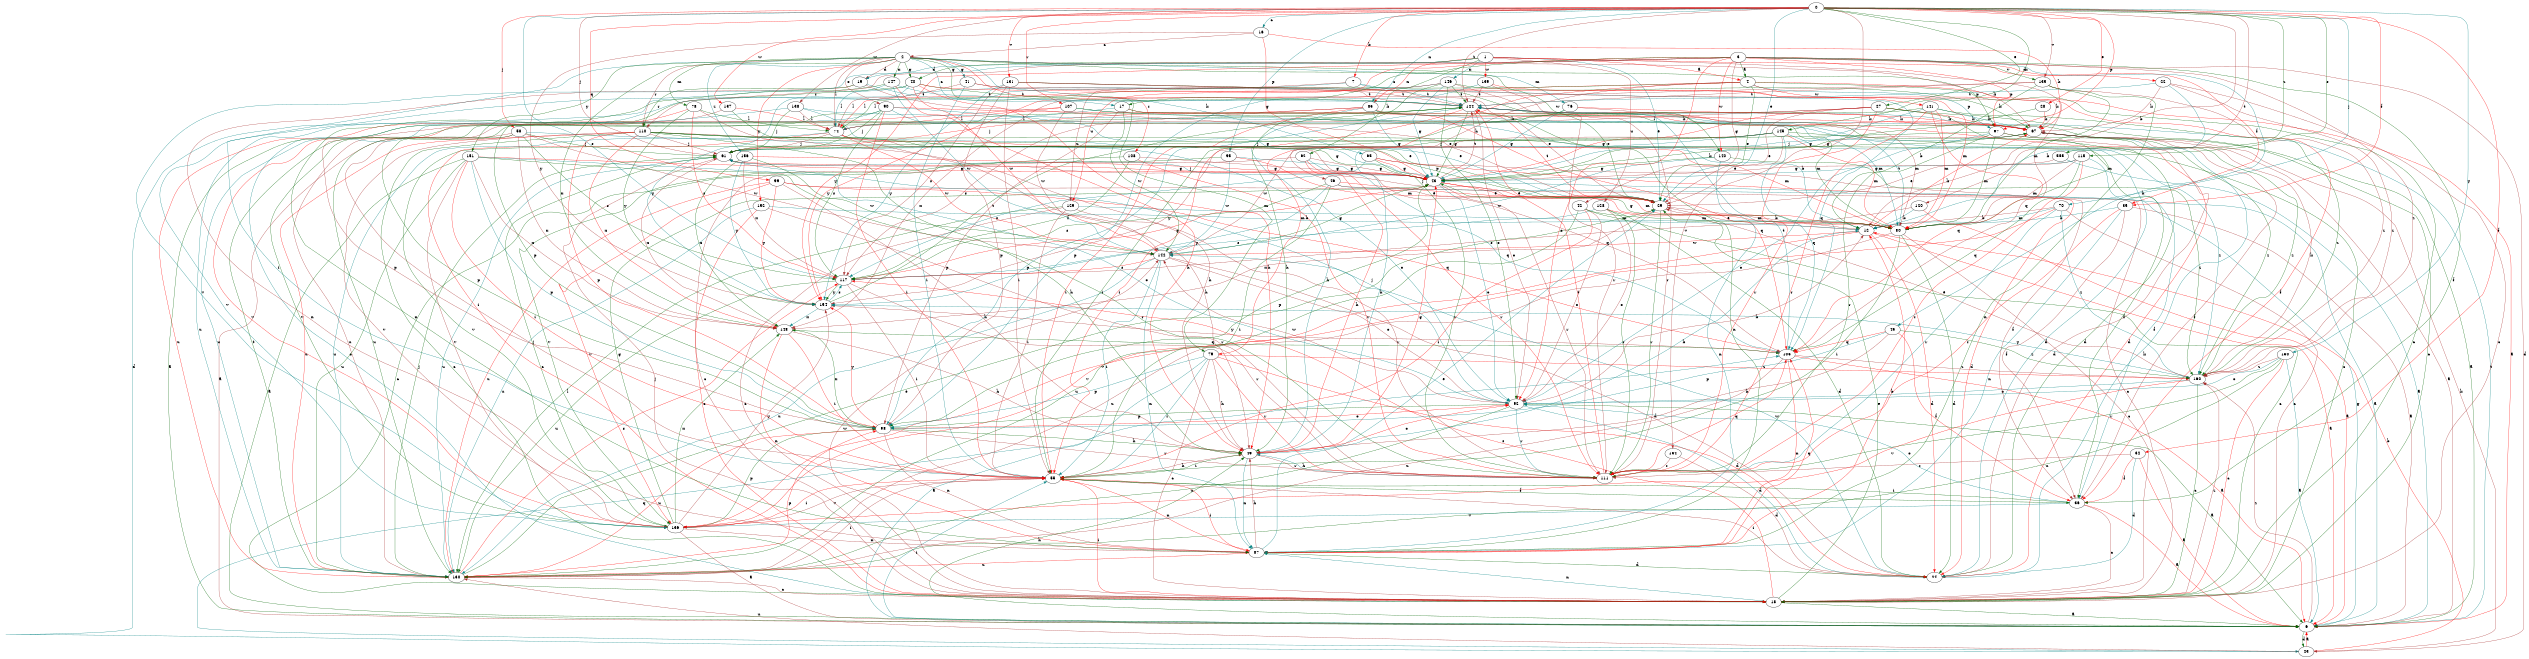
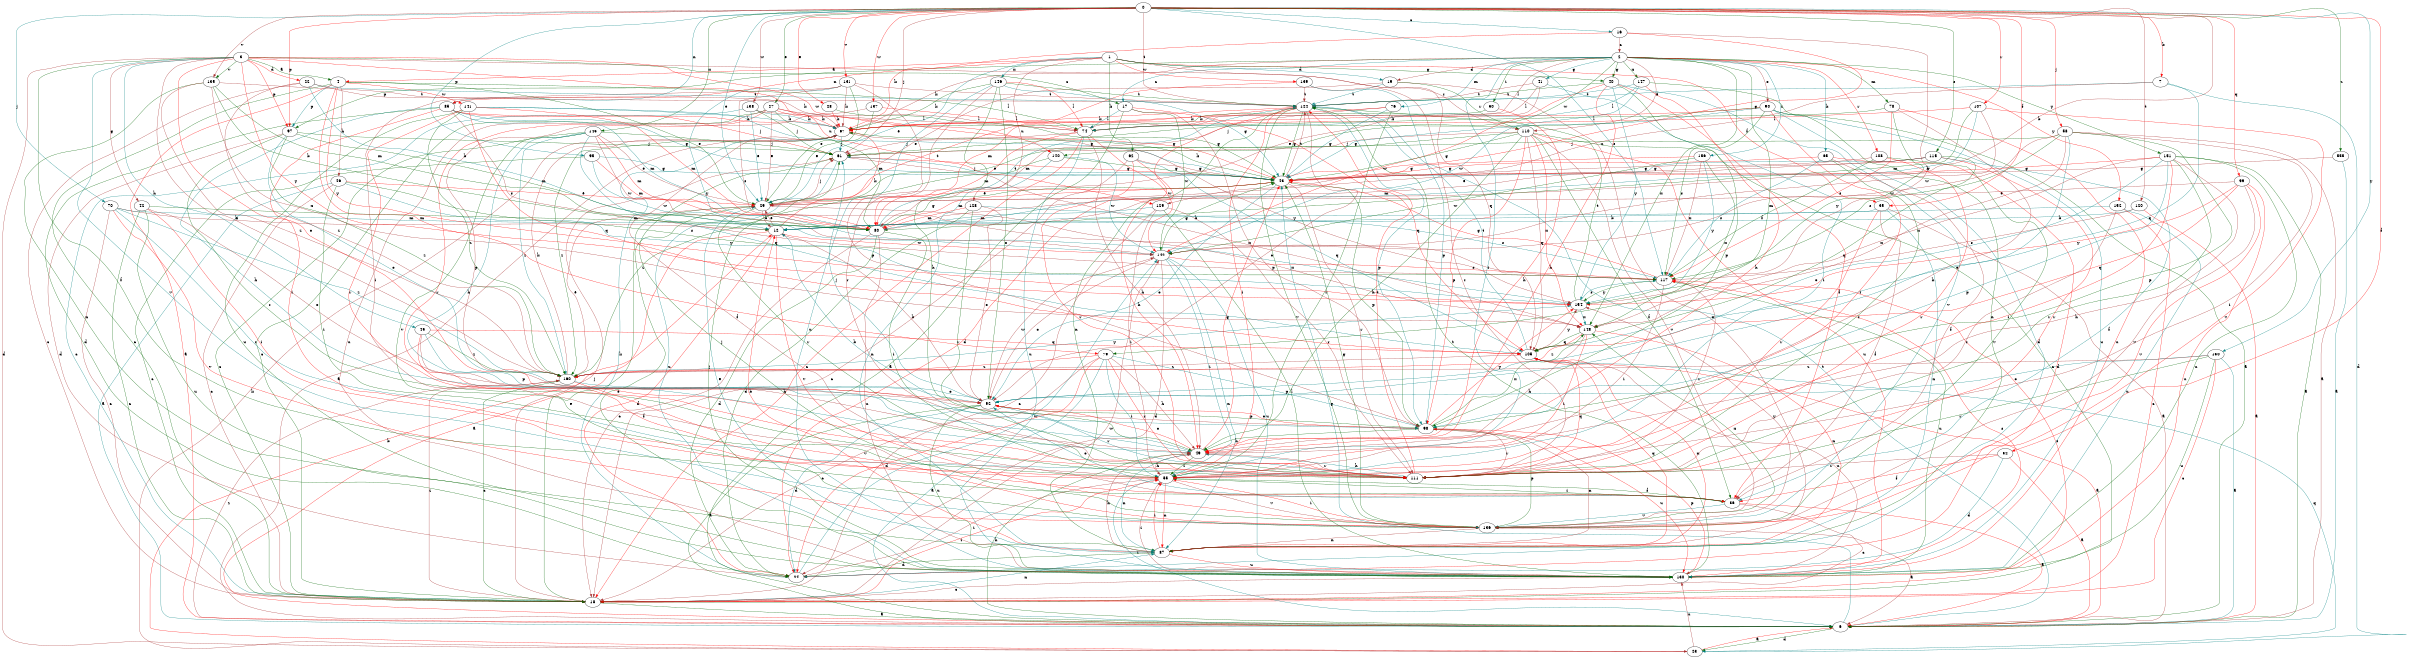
node "50": added
edge "110" -> "29": label "p" -> "e"
edge "148" -> "160": added, label "z"
node "134": removed
